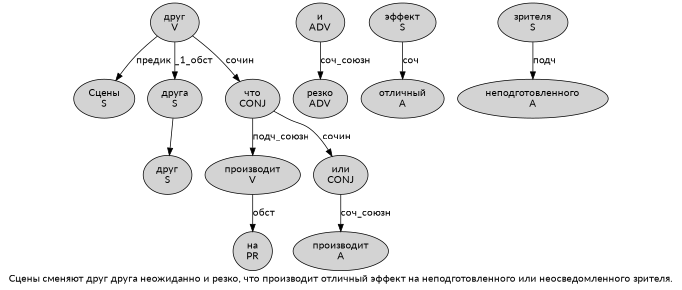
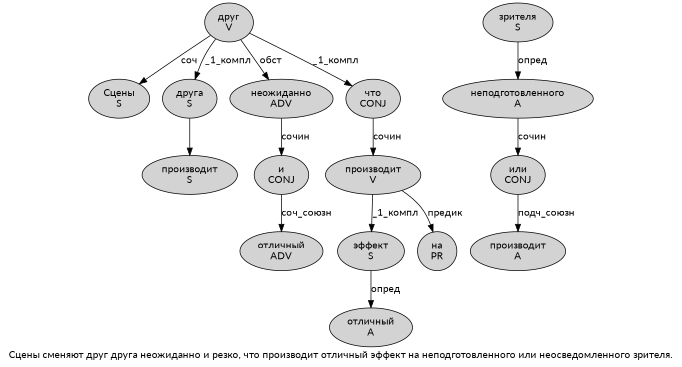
node "и ADV": label "и ADV" -> "и CONJ"
edge "друг V" -> "Сцены S": label "предик" -> "соч"
edge "друг V" -> "друга S": label "_1_обст" -> "_1_компл"
edge "друг V" -> "что CONJ": label "сочин" -> "_1_компл"
edge "эффект S" -> "отличный A": label "соч" -> "опред"
edge "зрителя S" -> "неподготовленного A": label "подч" -> "опред"
node "неожиданно ADV": added
node "резко ADV": label "резко ADV" -> "отличный ADV"
edge "что CONJ" -> "или CONJ": now "неподготовленного A" -> "или CONJ"
edge "что CONJ" -> "производит V": label "подч_союзн" -> "сочин"
node "друг S": label "друг S" -> "производит S"
edge "производит V" -> "эффект S": added, label "_1_компл"
edge "производит V" -> "на PR": label "обст" -> "предик"
edge "или CONJ" -> "производит A": label "соч_союзн" -> "подч_союзн"
